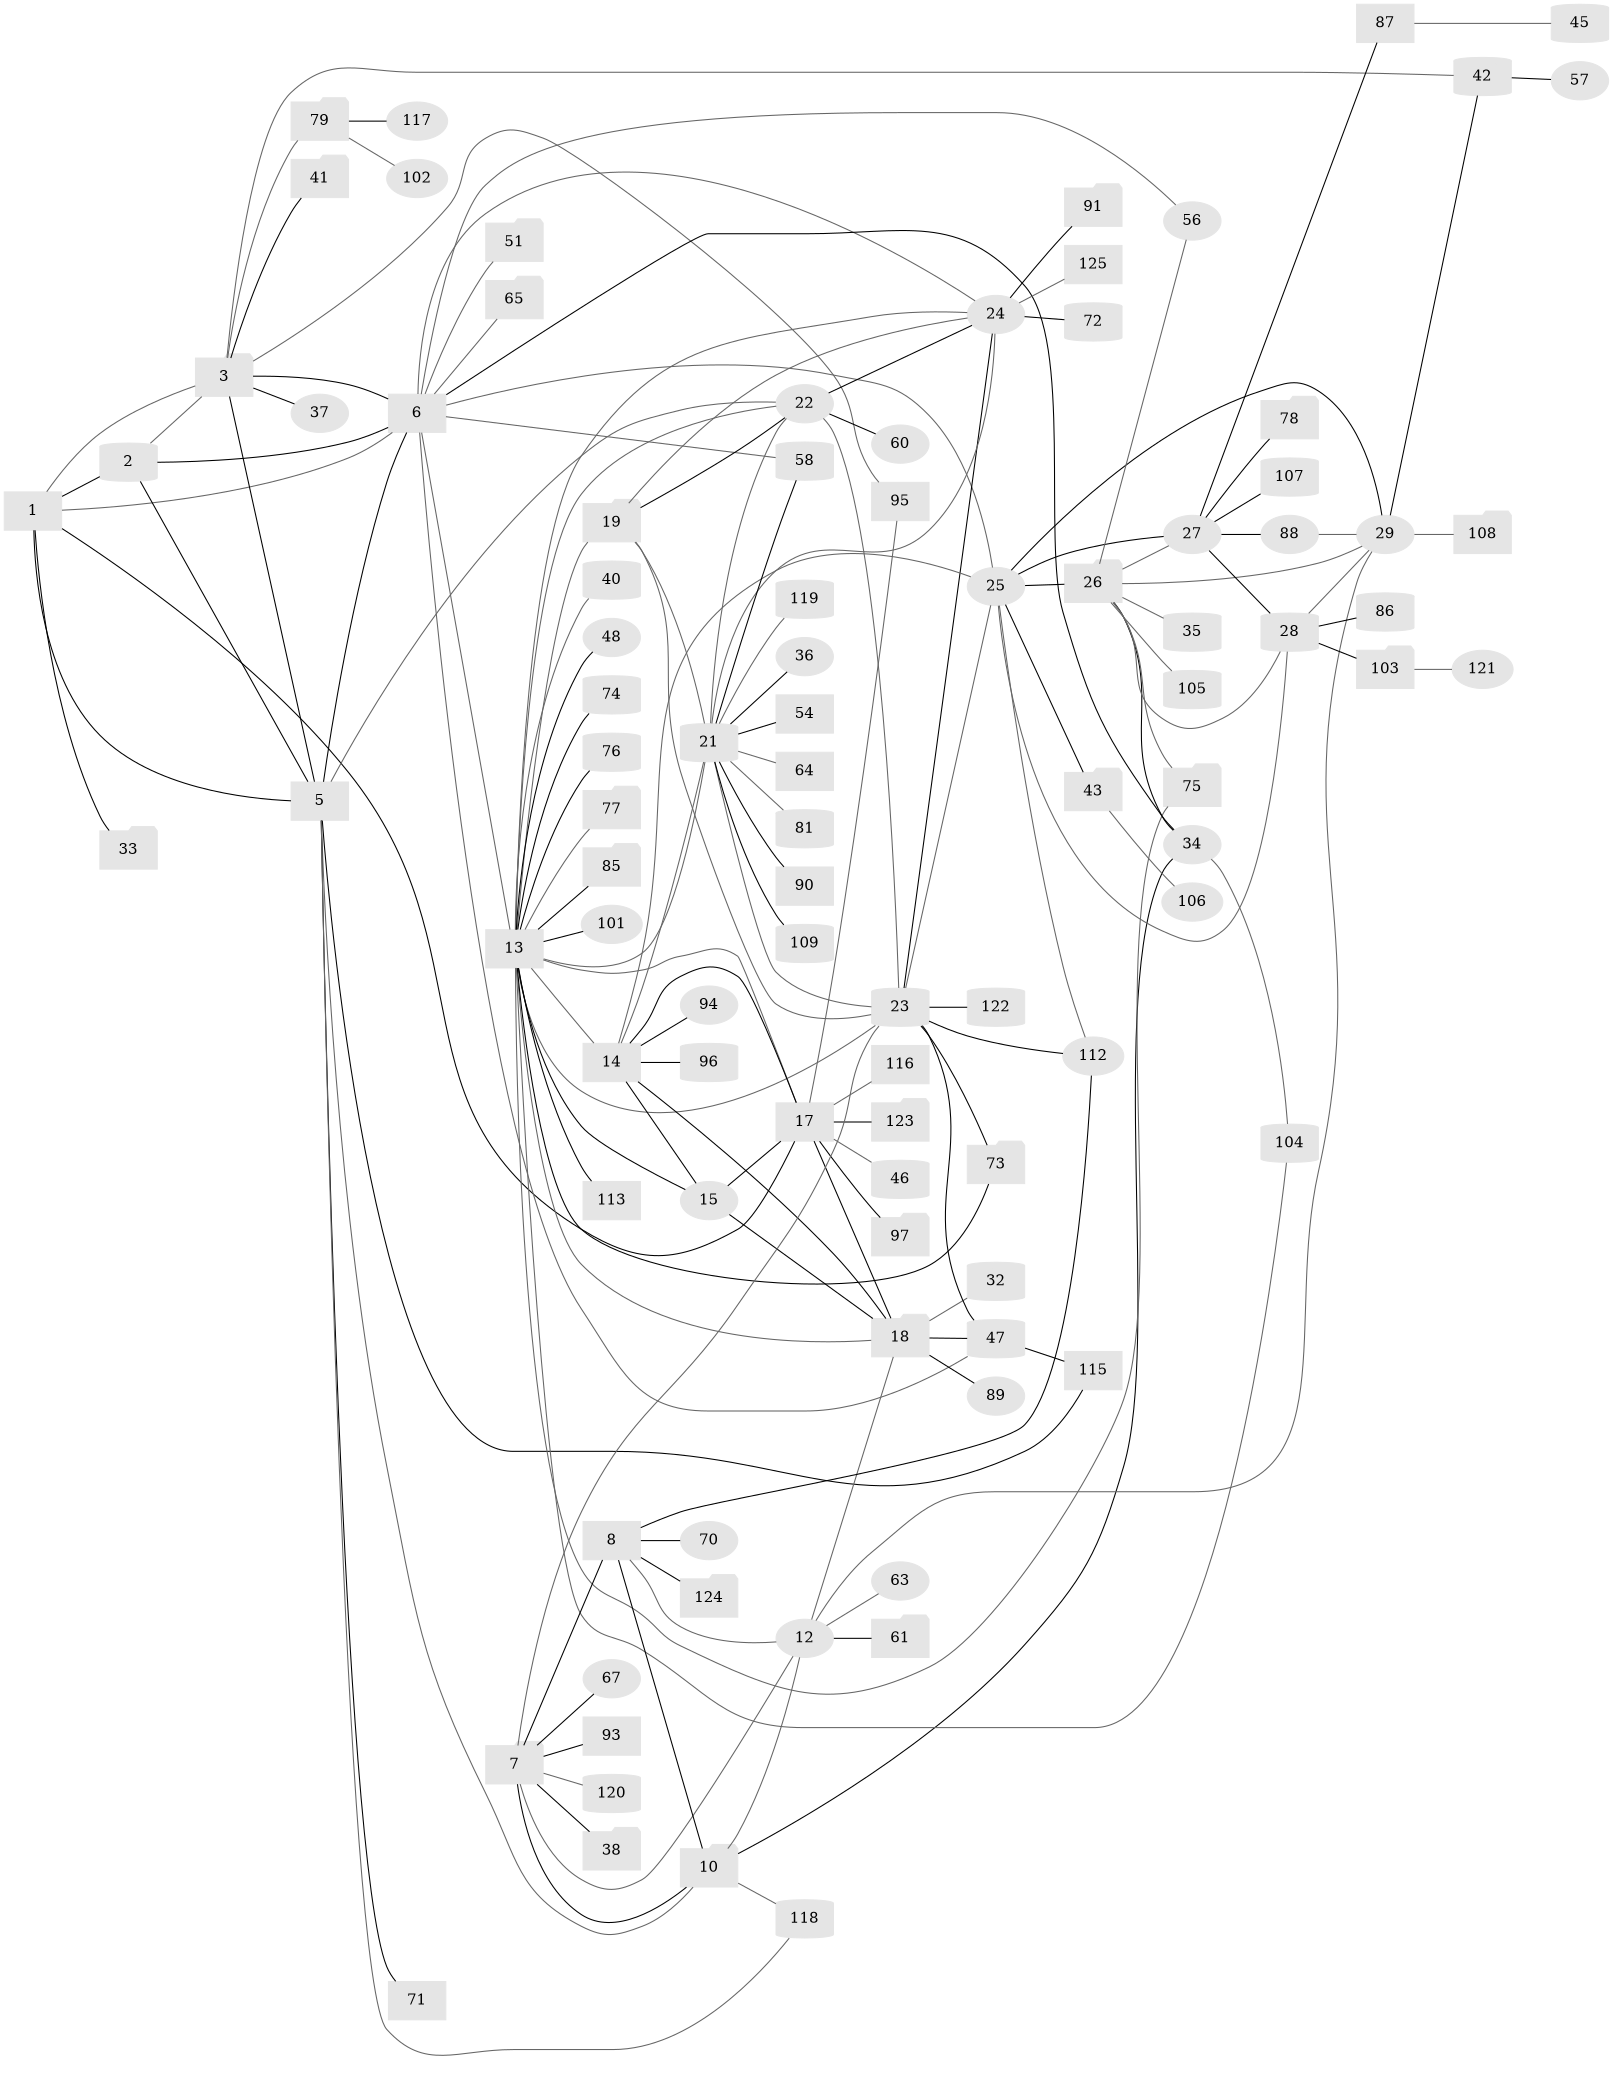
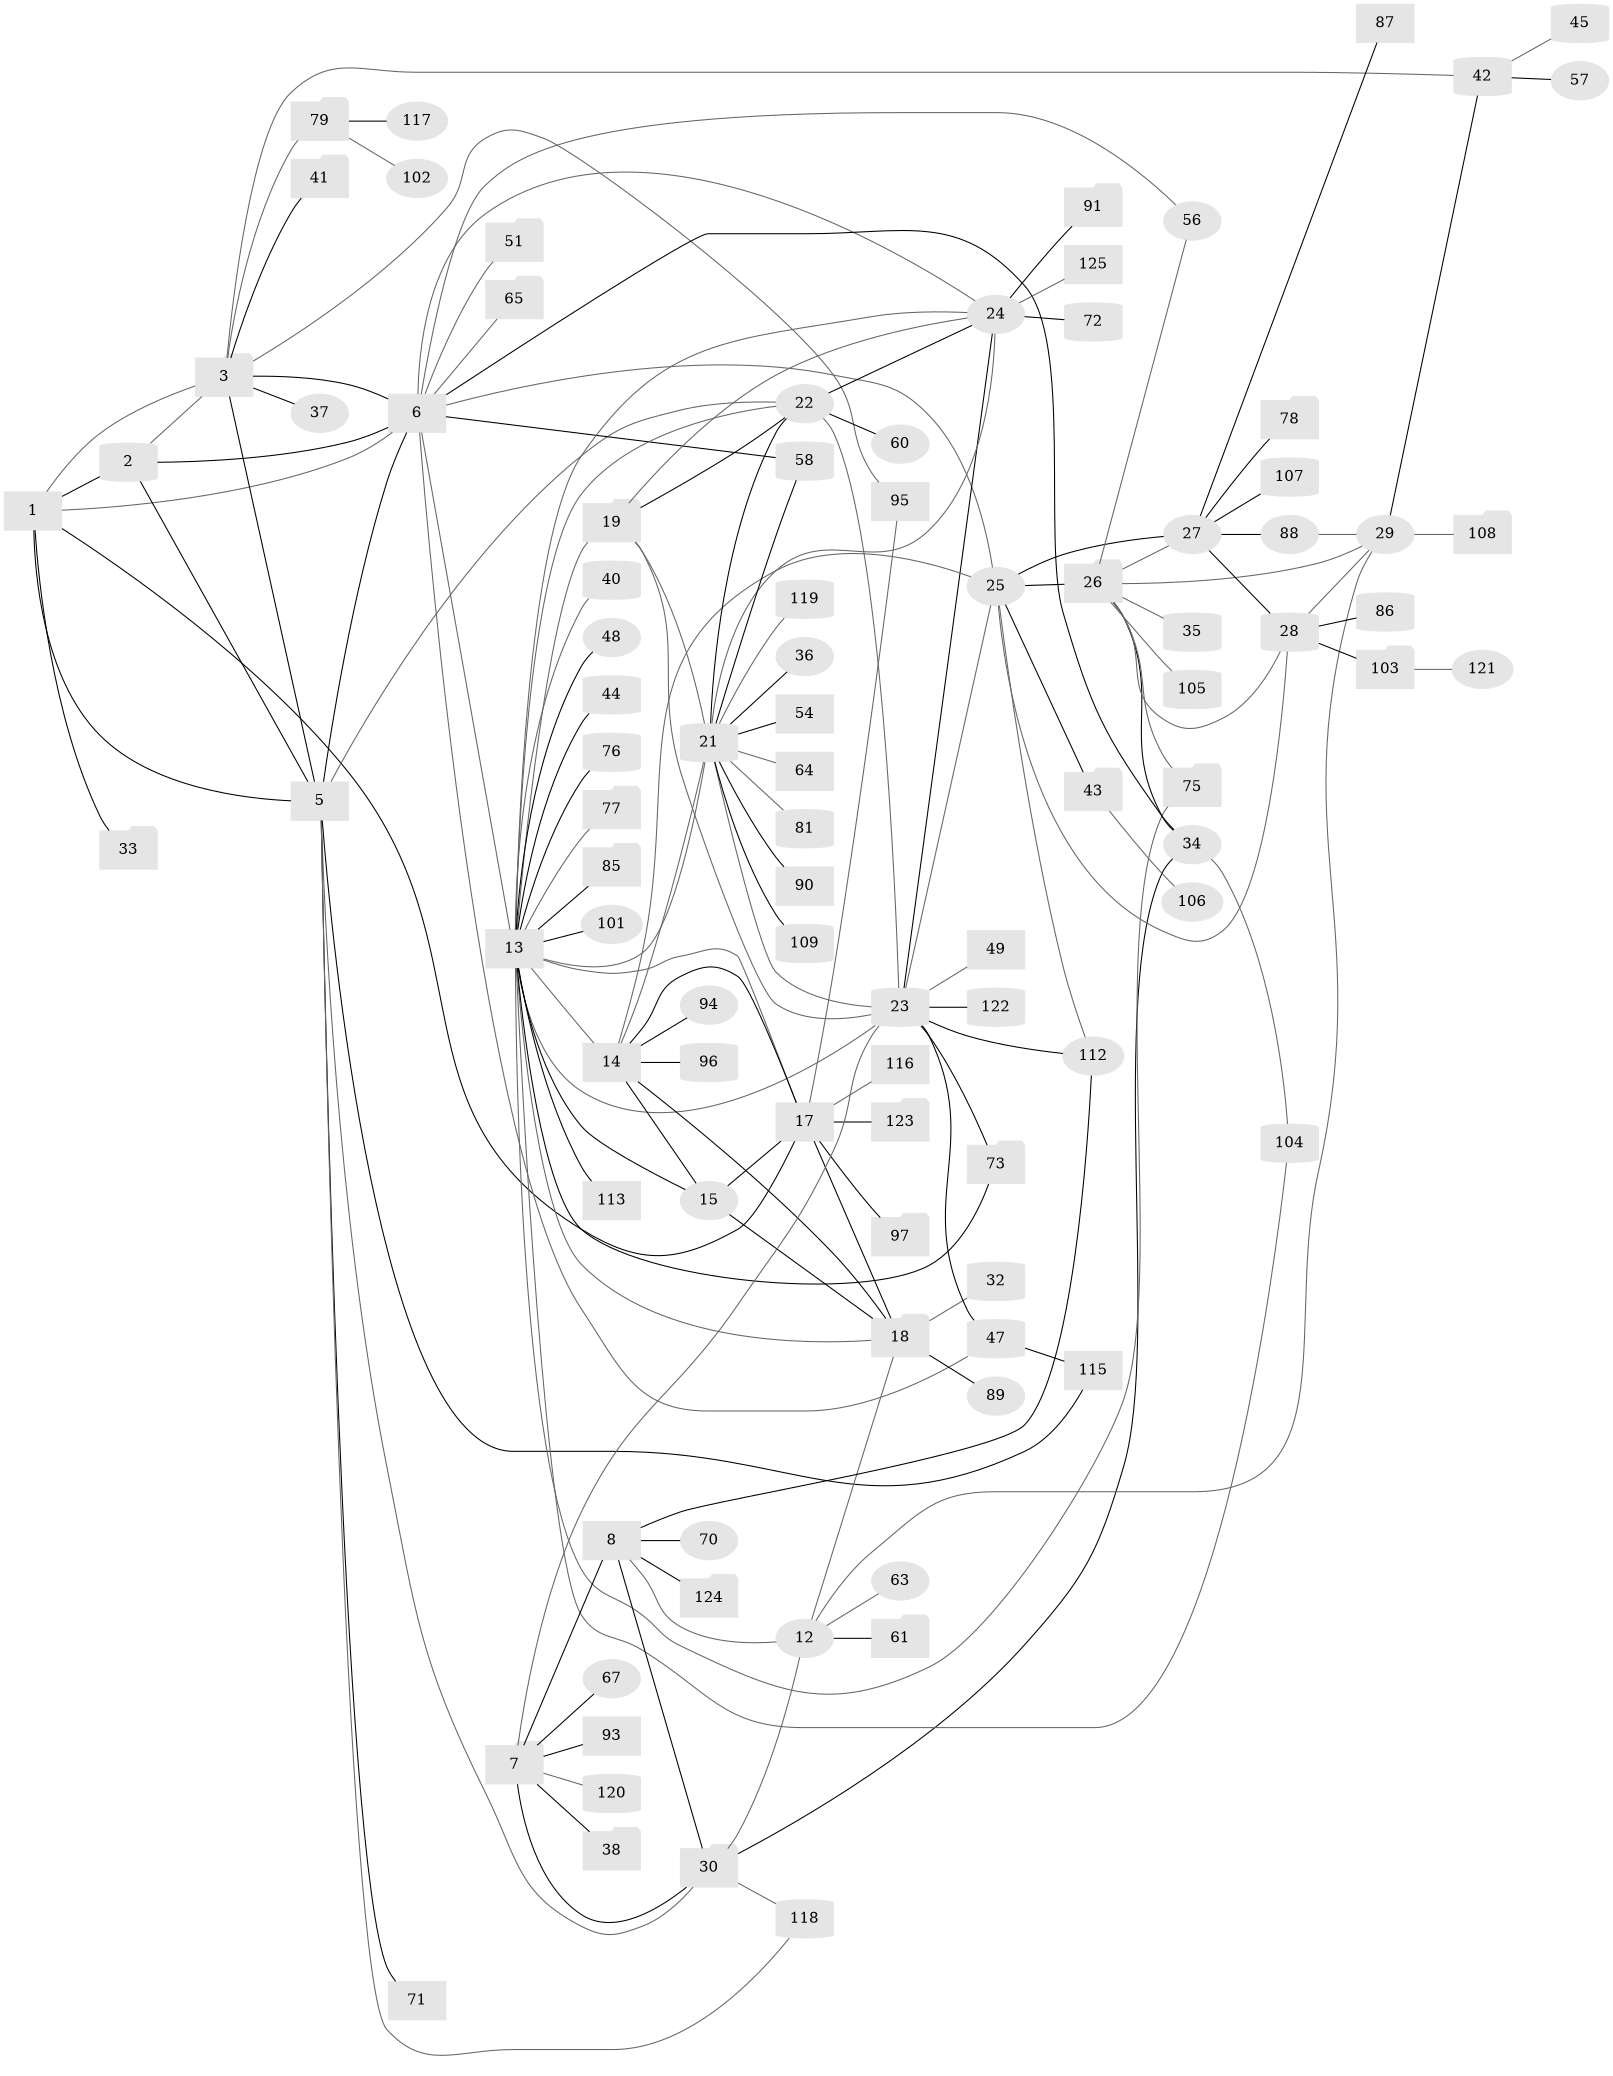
edge "87" -- "45": now "42" -- "45"
edge "29" -- "25": removed
edge "6" -- "58": color gray40 -> black
edge "22" -- "21": color gray40 -> black
node "74": label "74" -> "44"
node "49": added
node "46": removed
edge "18" -- "47": removed
edge "12" -- "7": removed
node "10": label "10" -> "30"
